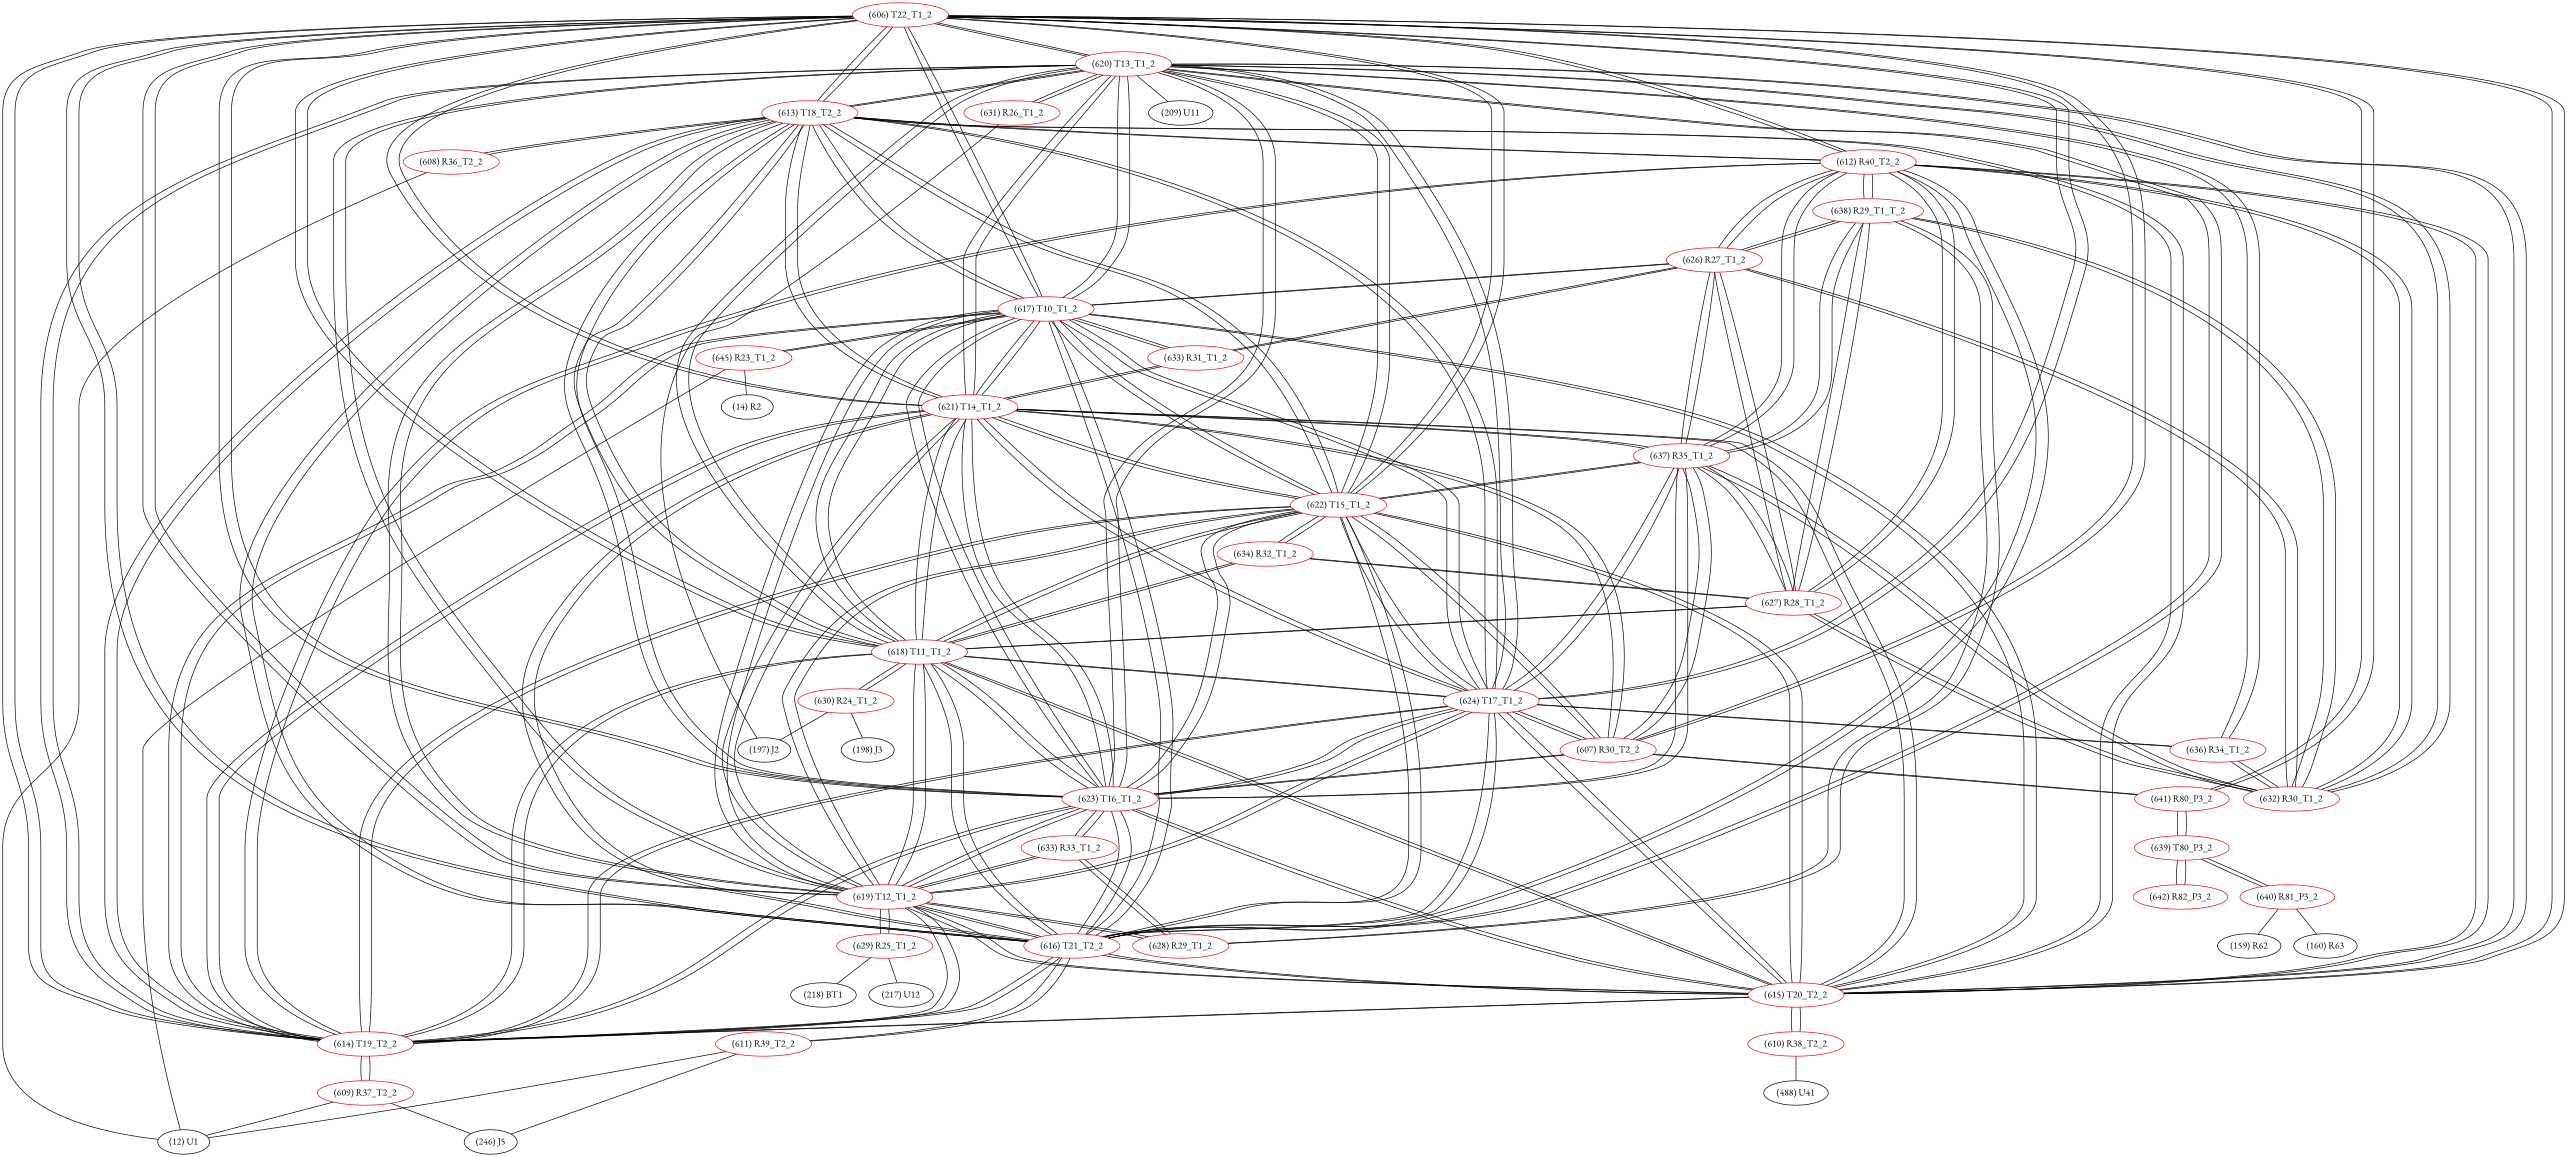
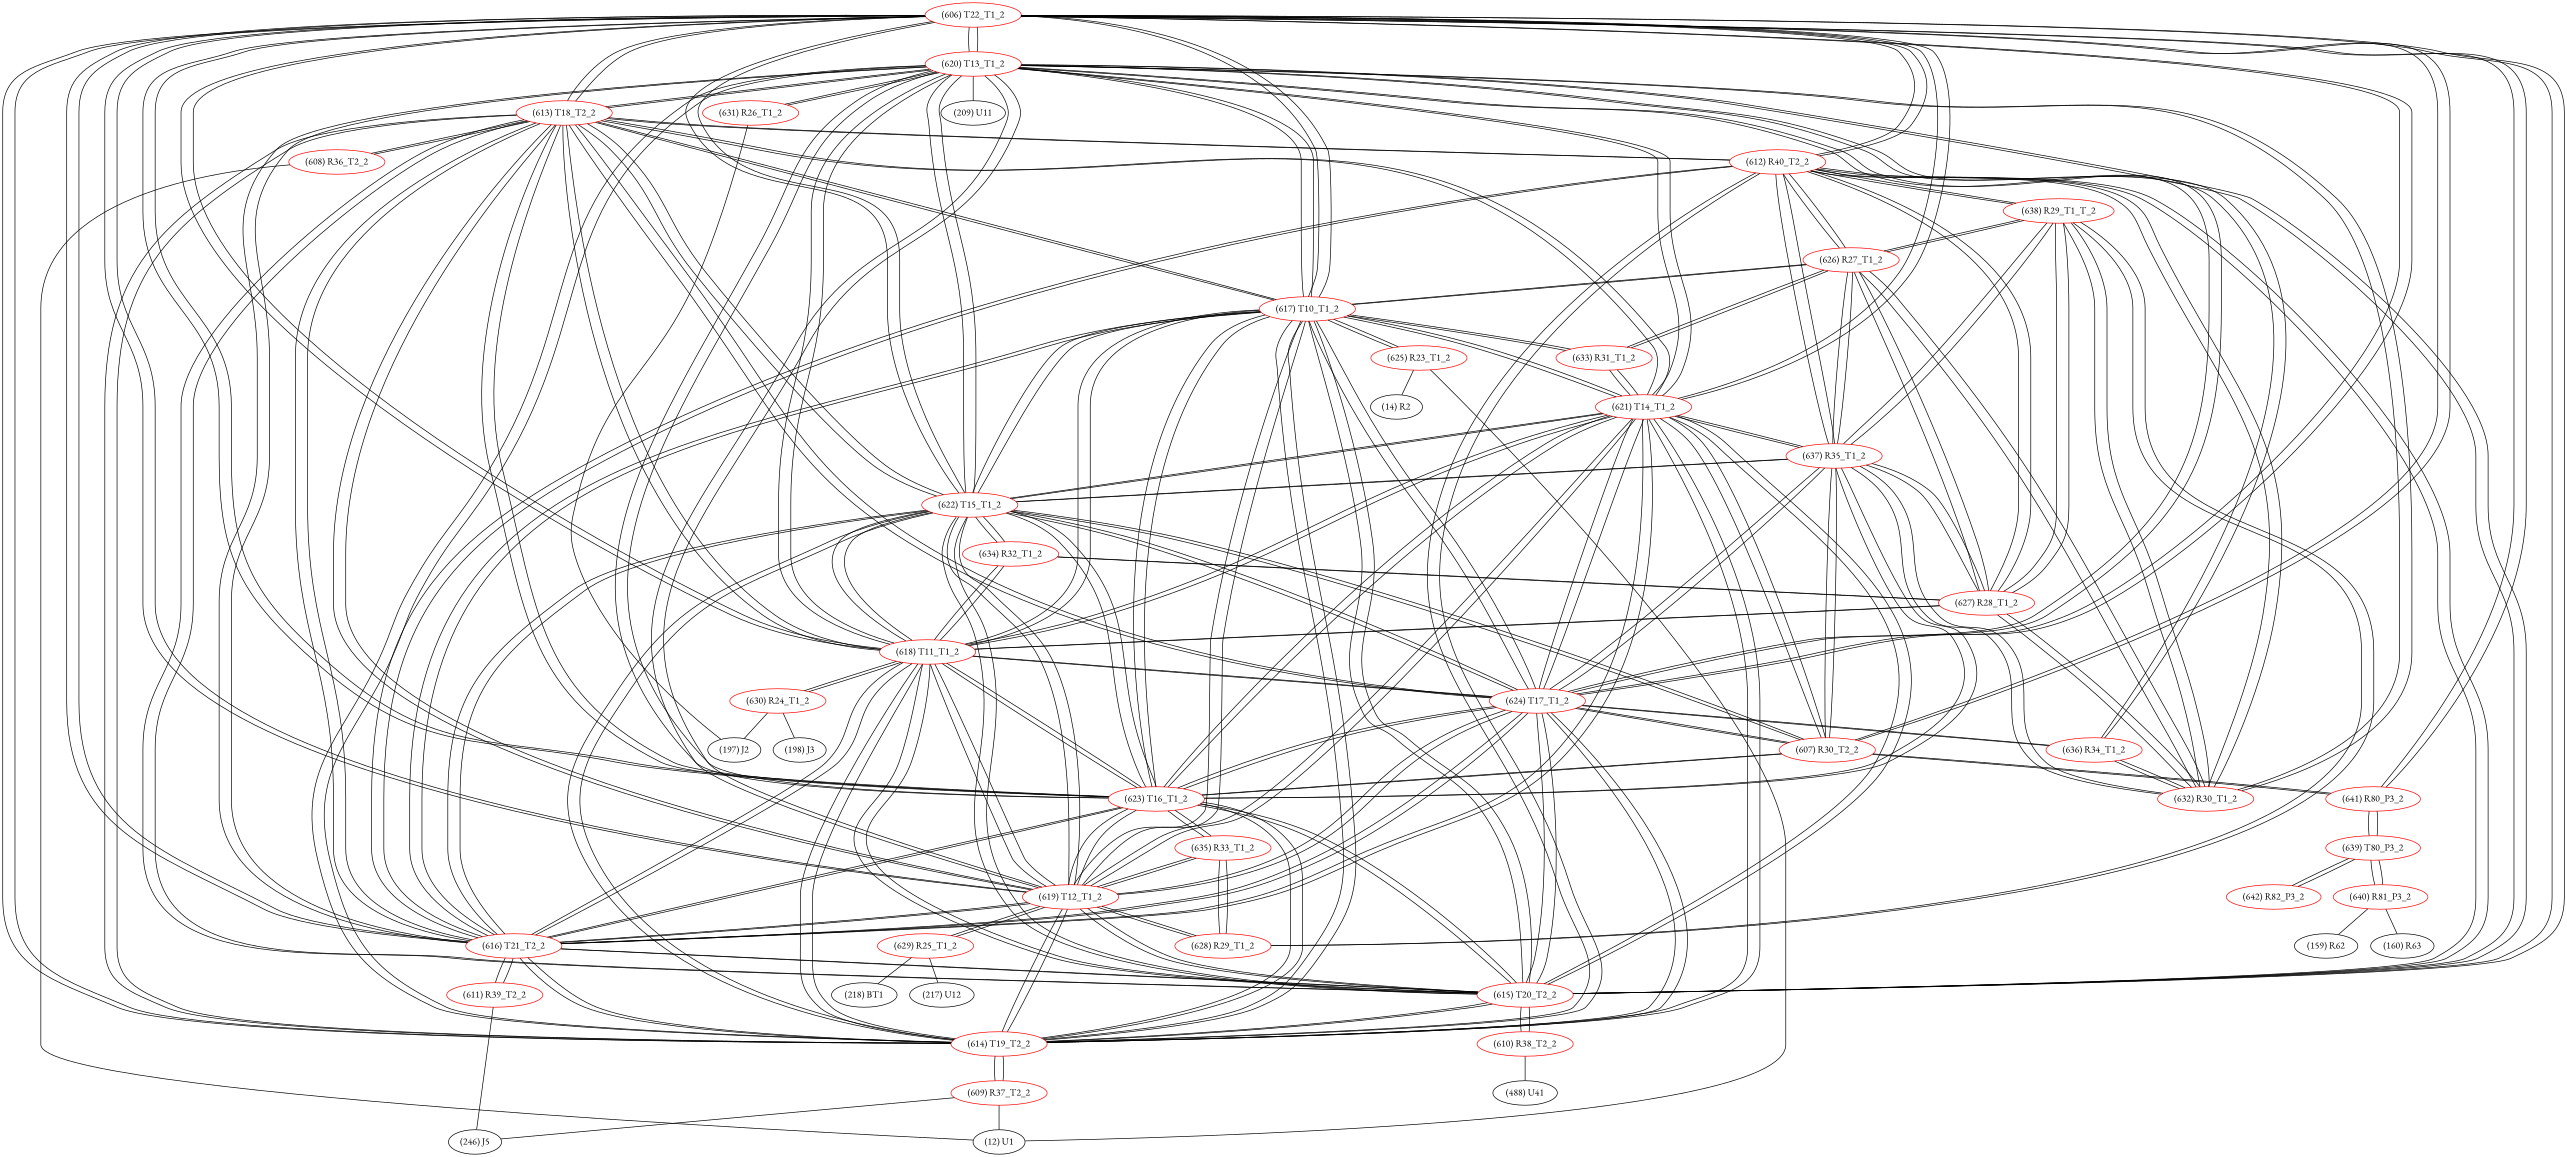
node "(645) R23_T1_2": label "(645) R23_T1_2" -> "(625) R23_T1_2"
node "(633) R33_T1_2": label "(633) R33_T1_2" -> "(635) R33_T1_2"
edge "(611) R39_T2_2" -- "(12) U1": removed
